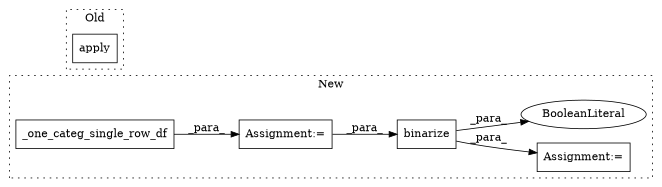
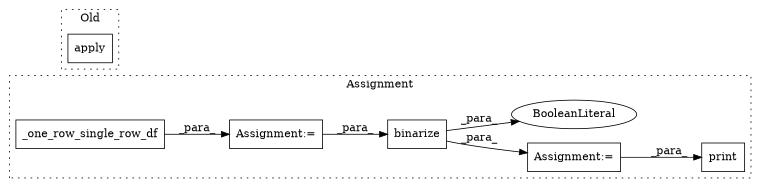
cluster "New": label "New" -> "Assignment"
node "_one_categ_single_row_df": label "_one_categ_single_row_df" -> "_one_row_single_row_df"
node "print": added
